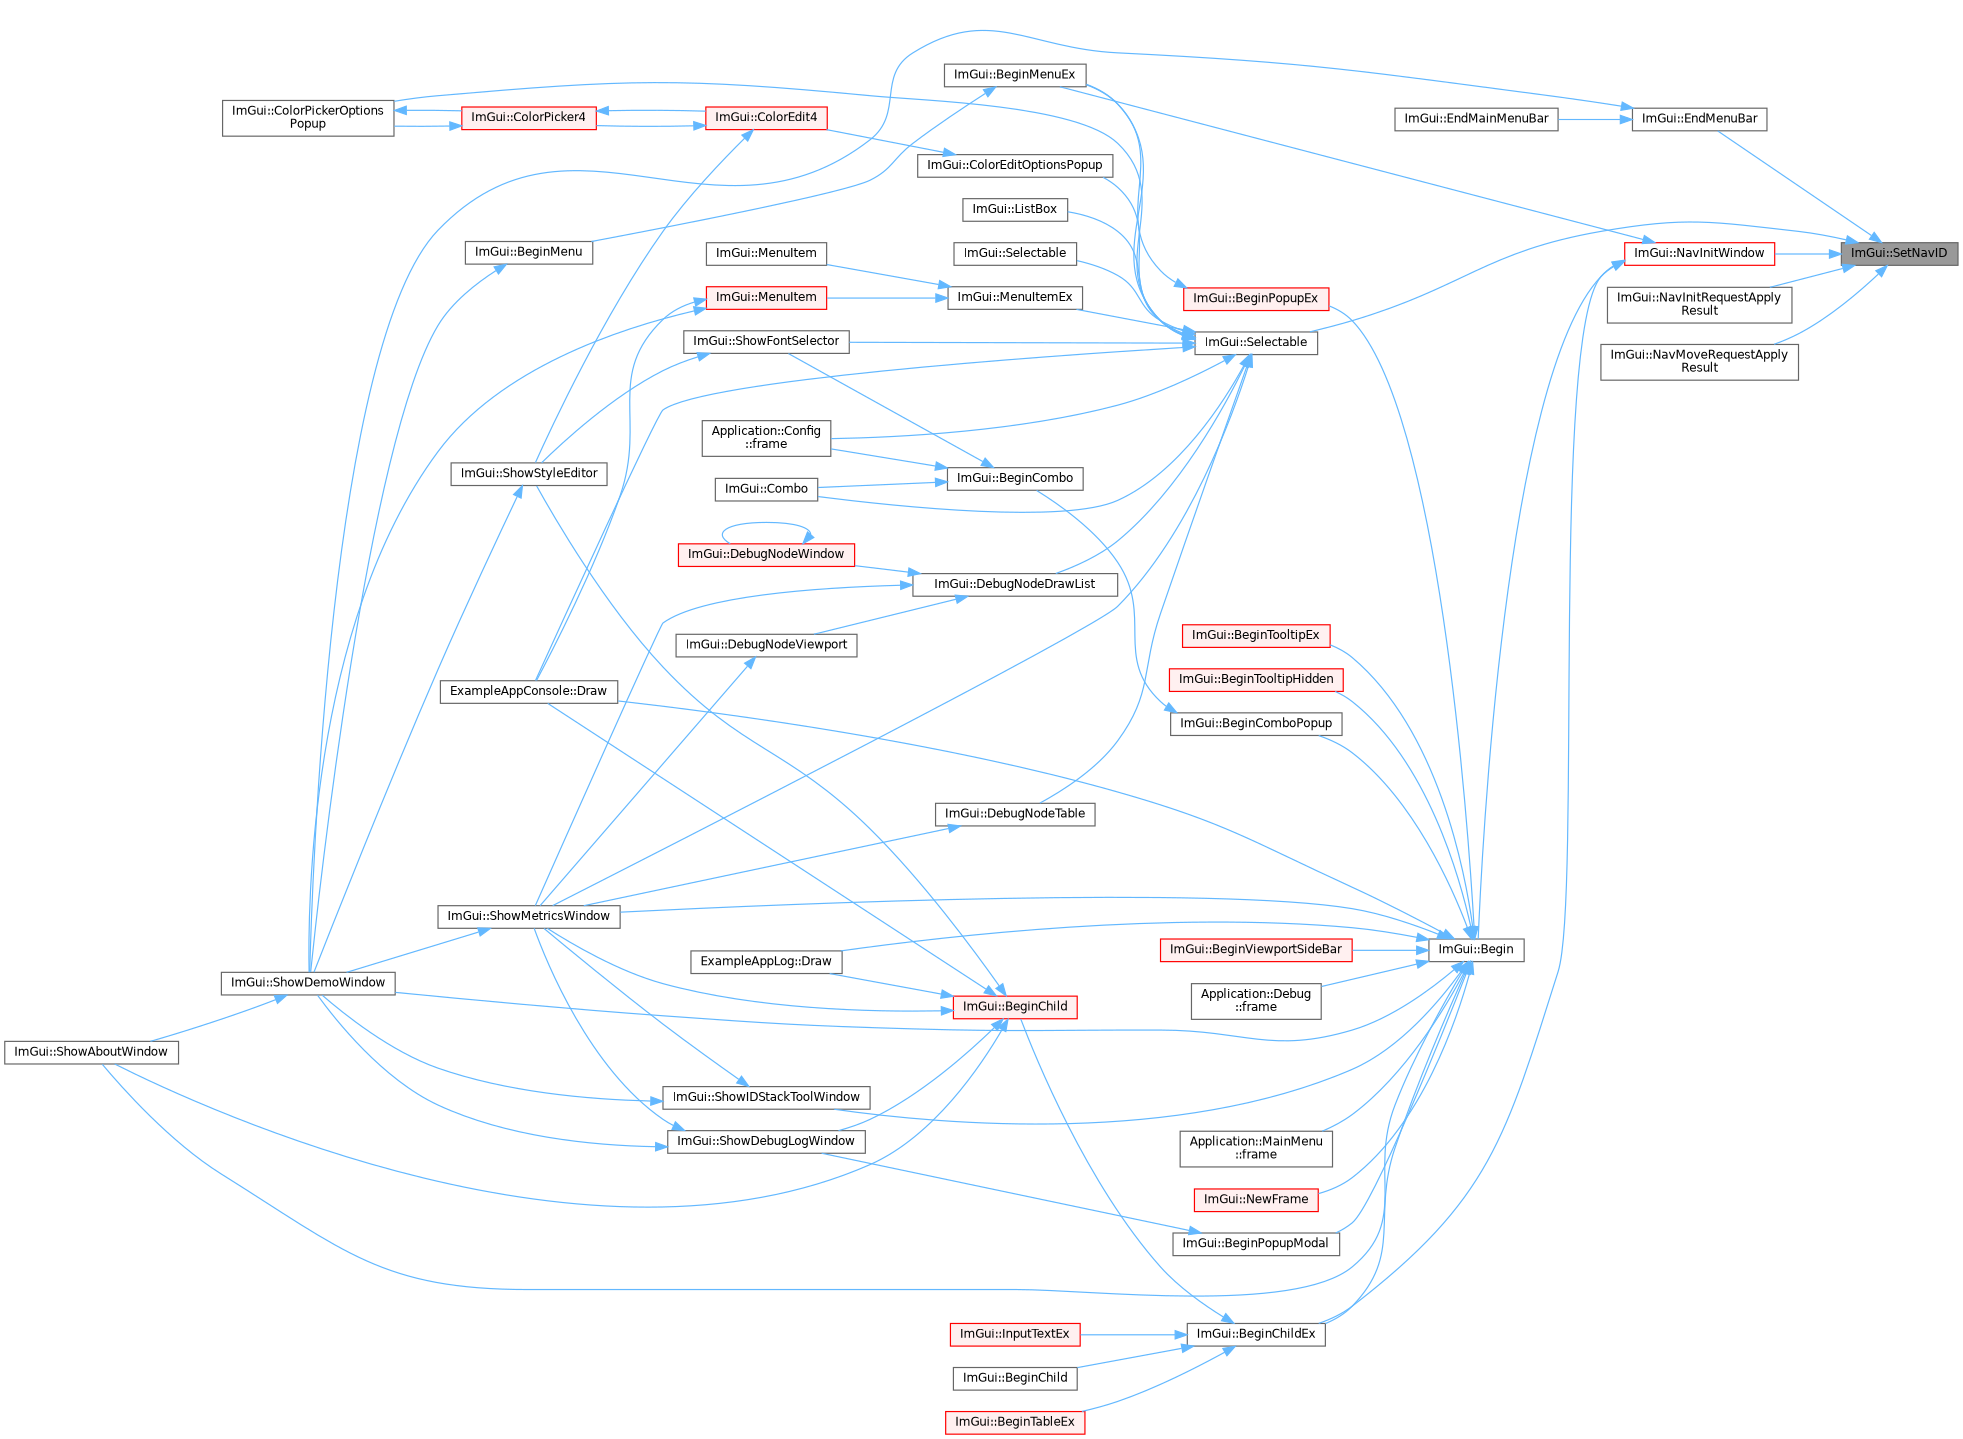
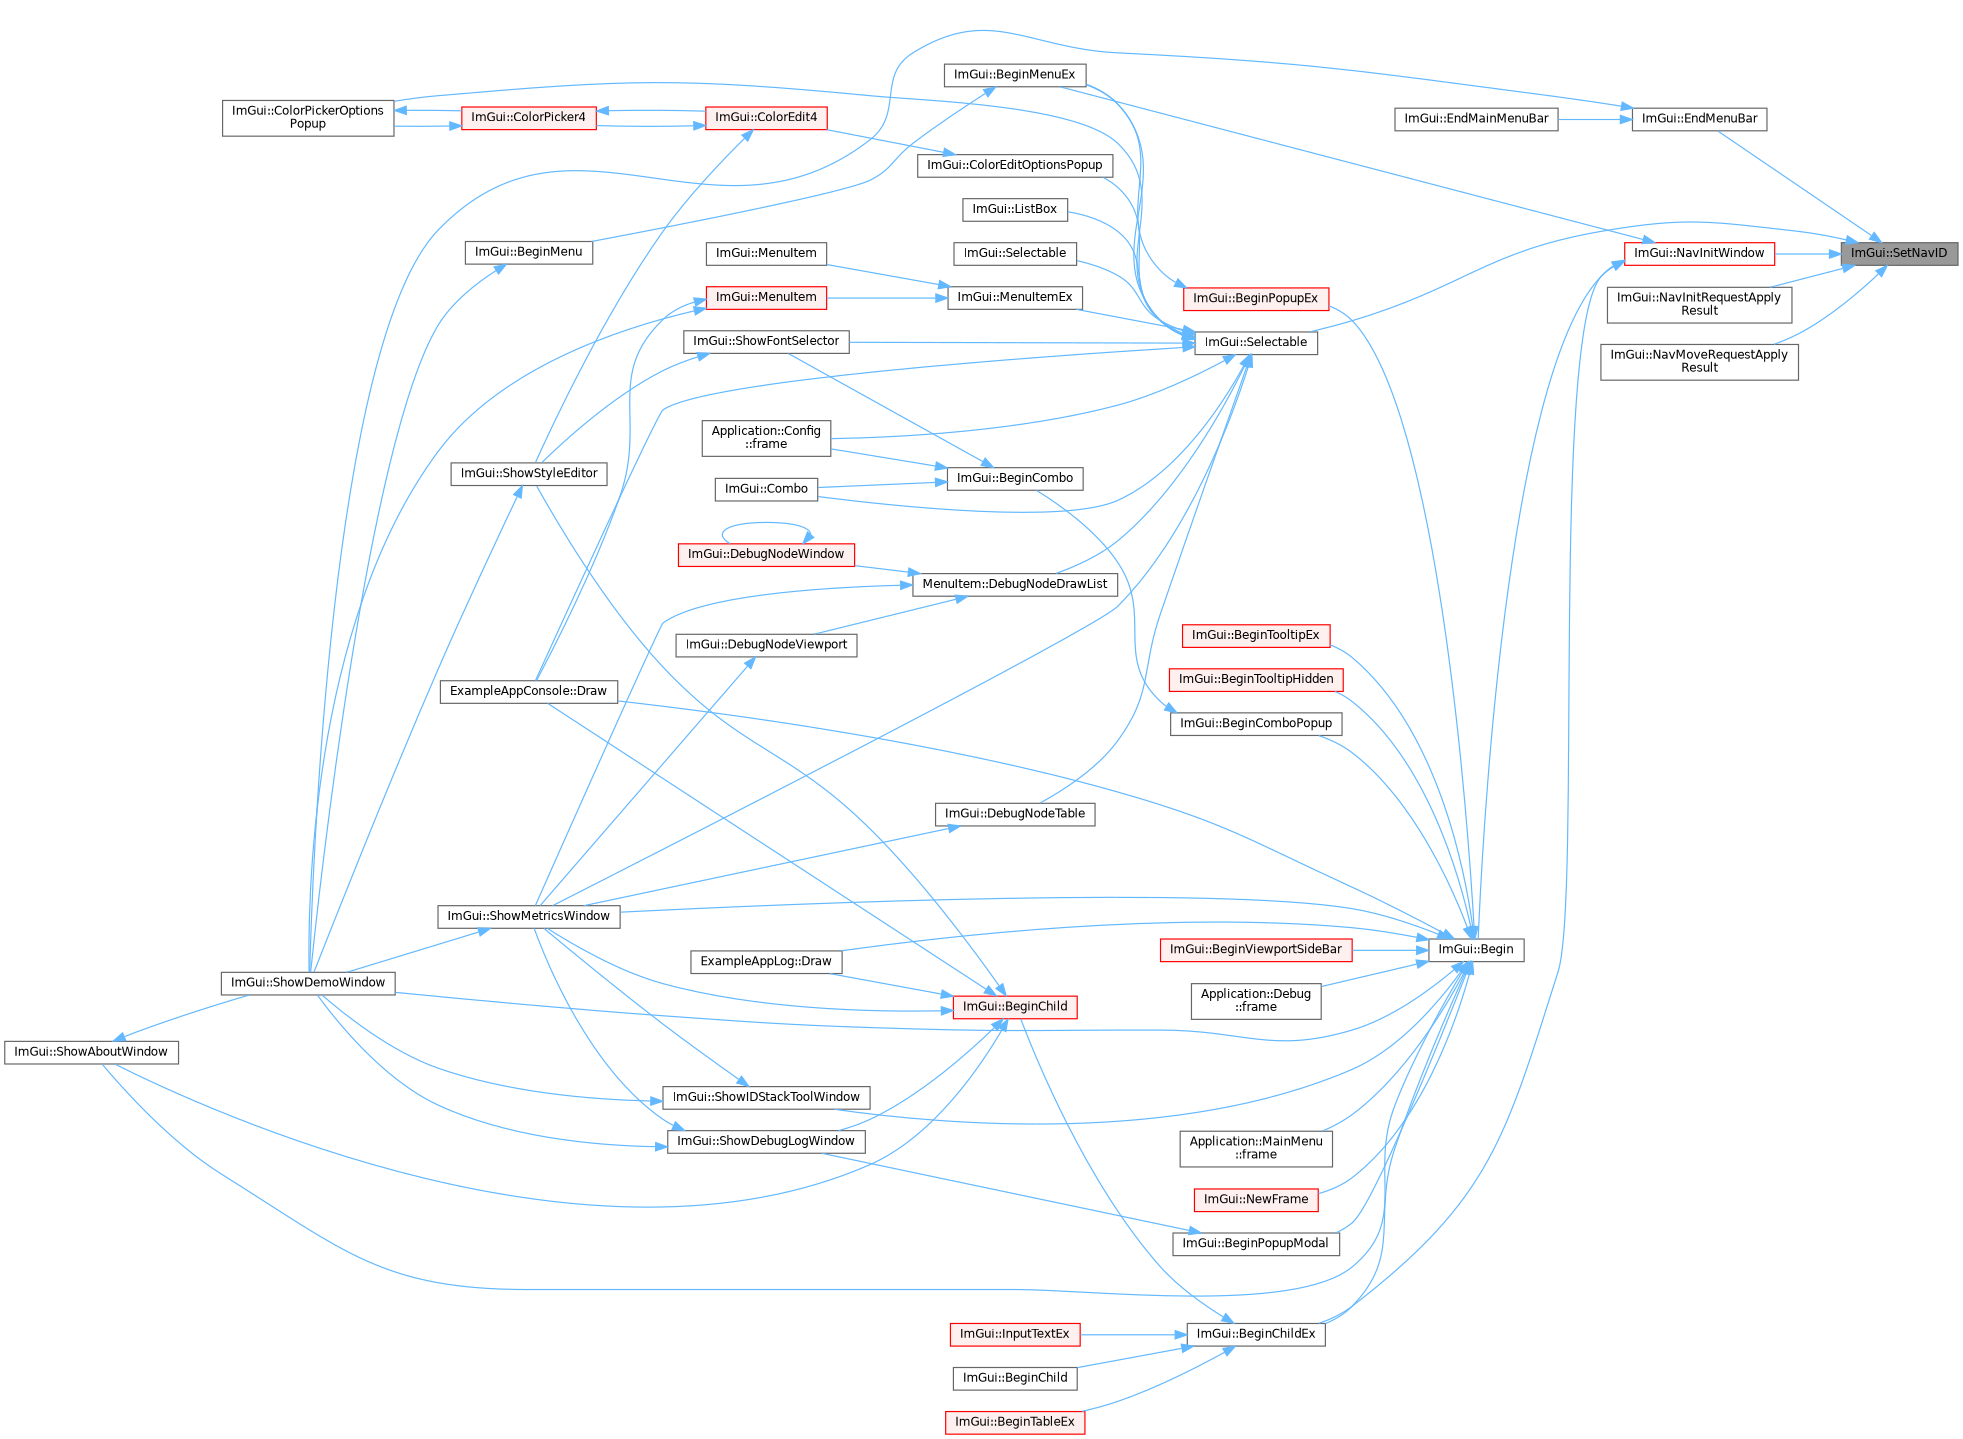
node "ImGui::DebugNodeDrawList": label "ImGui::DebugNodeDrawList" -> "MenuItem::DebugNodeDrawList"
edge "ImGui::ShowAboutWindow" -> "ImGui::ShowDemoWindow": reversed
